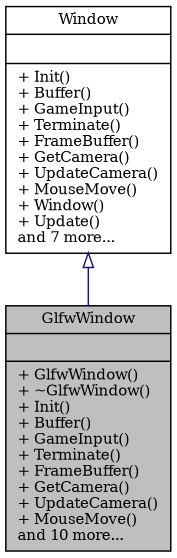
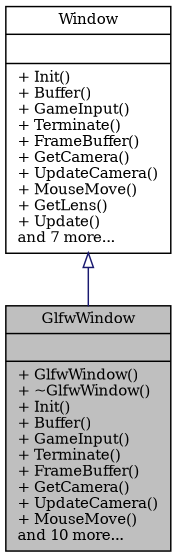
node "Window": text "+ Window()" -> "+ GetLens()"
